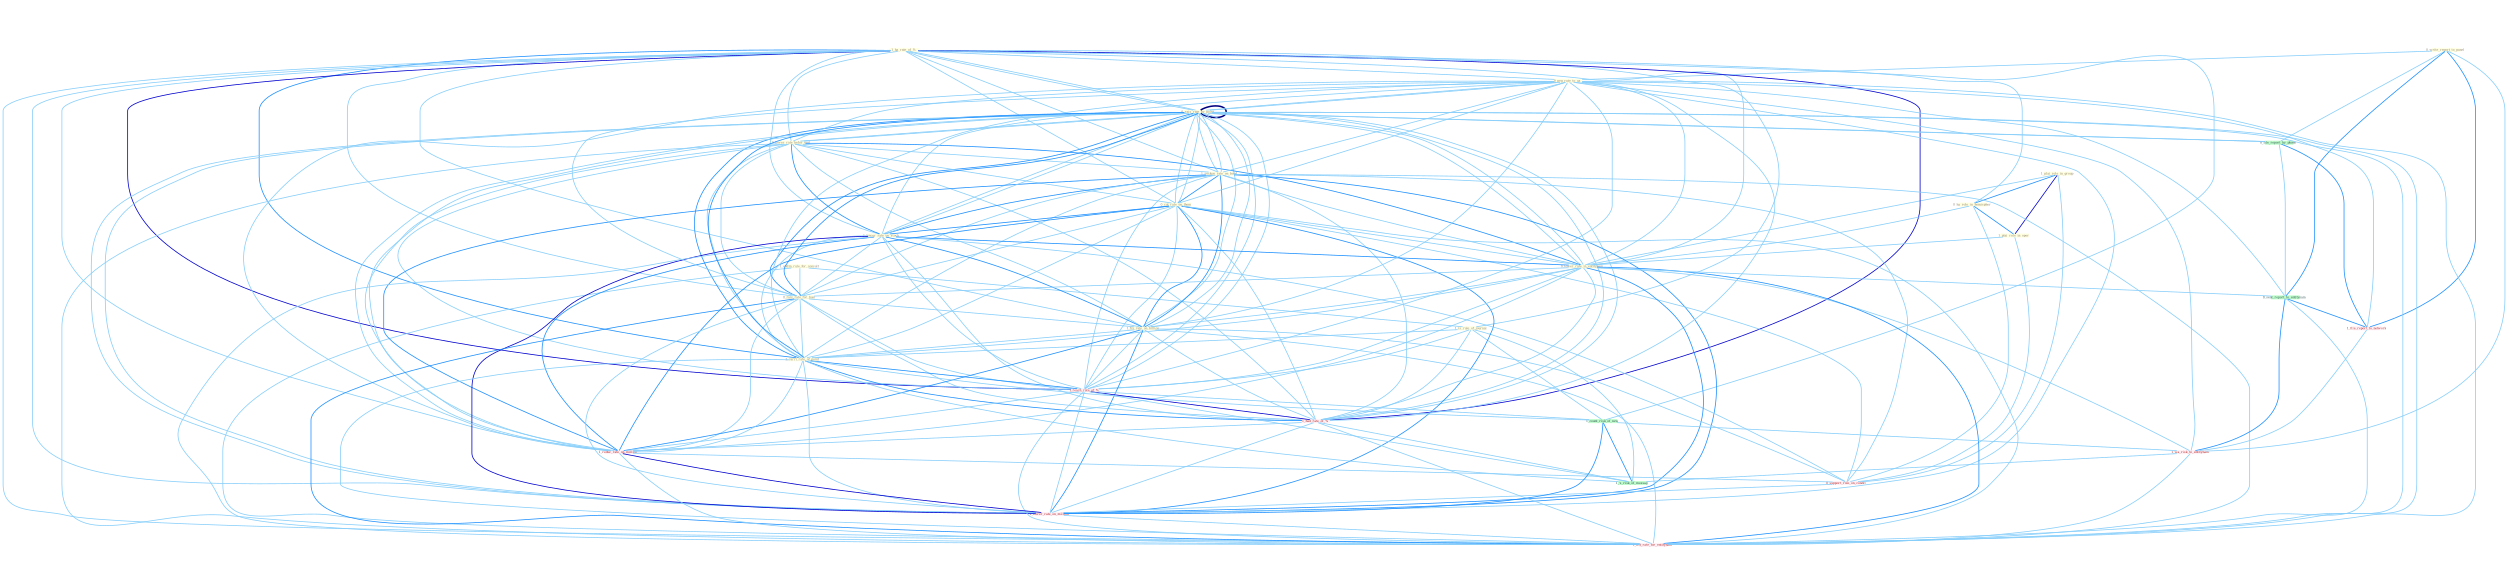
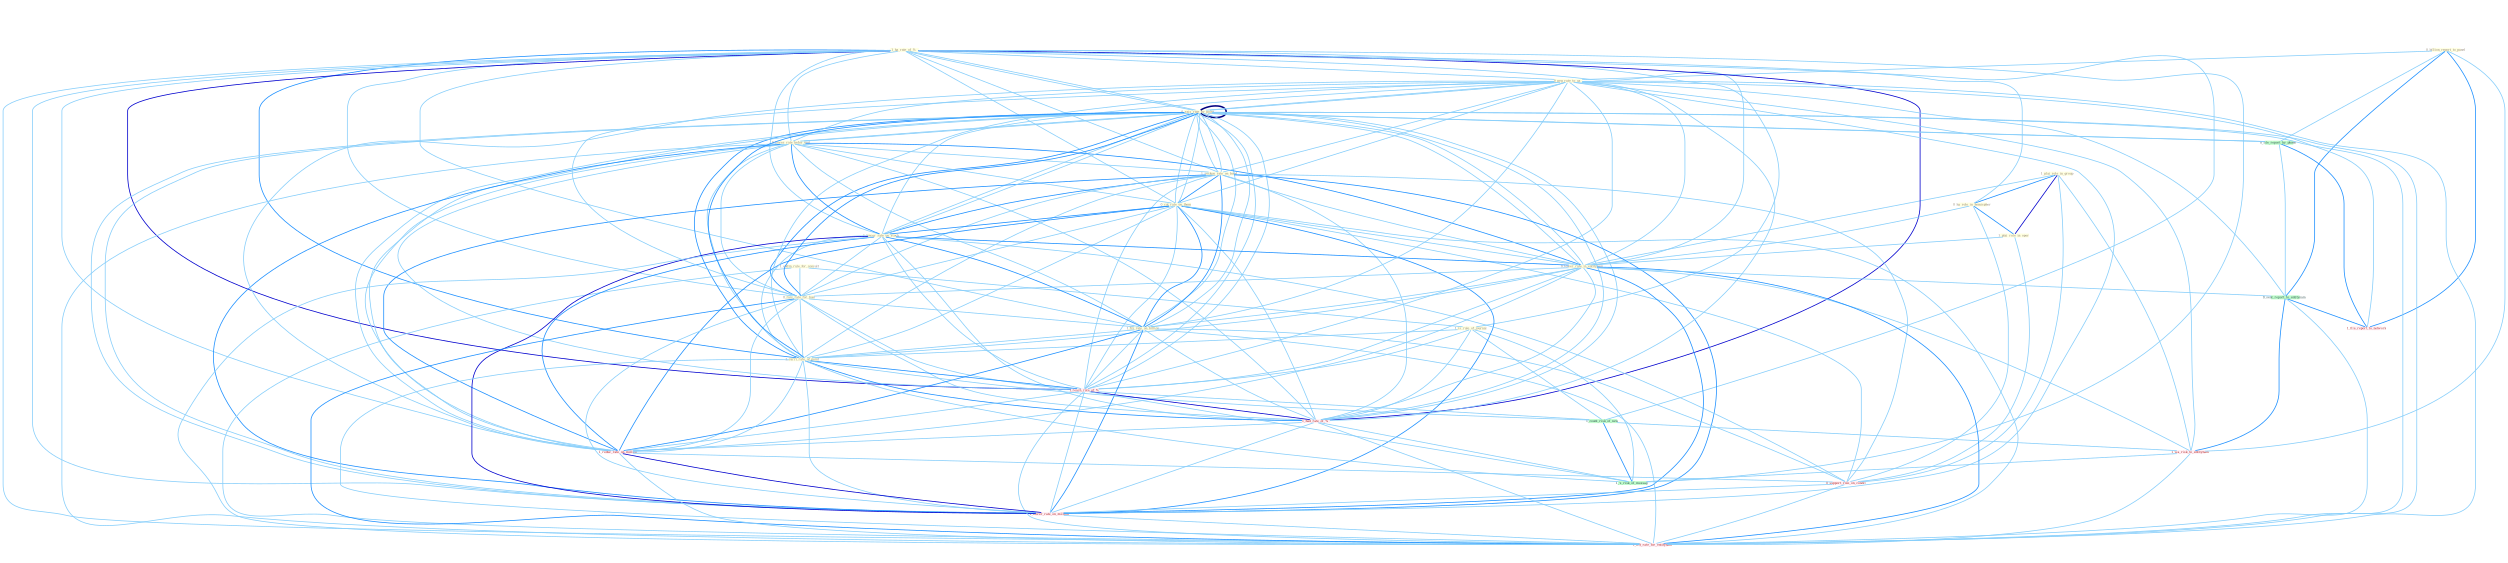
node "0_write_report_to_panel": label "0_write_report_to_panel" -> "0_billion_report_to_panel"
edge "1_ha_rate_of_%" -- "1_'s_risk_of_messag": added
edge "1_reckon_rate_on_bond" -- "1_lift_rate_for_entitynam": now "0_support_role_on_condit" -- "1_lift_rate_for_entitynam"
edge "1_file_report_to_network" -- "1_wa_risk_to_entitynam": now "1_plai_role_in_group" -- "1_wa_risk_to_entitynam"
edge "1_count_risk_of_new" -- "1_lower_rate_on_million": now "0_lower_rate_befor_end" -- "1_lower_rate_on_million"
